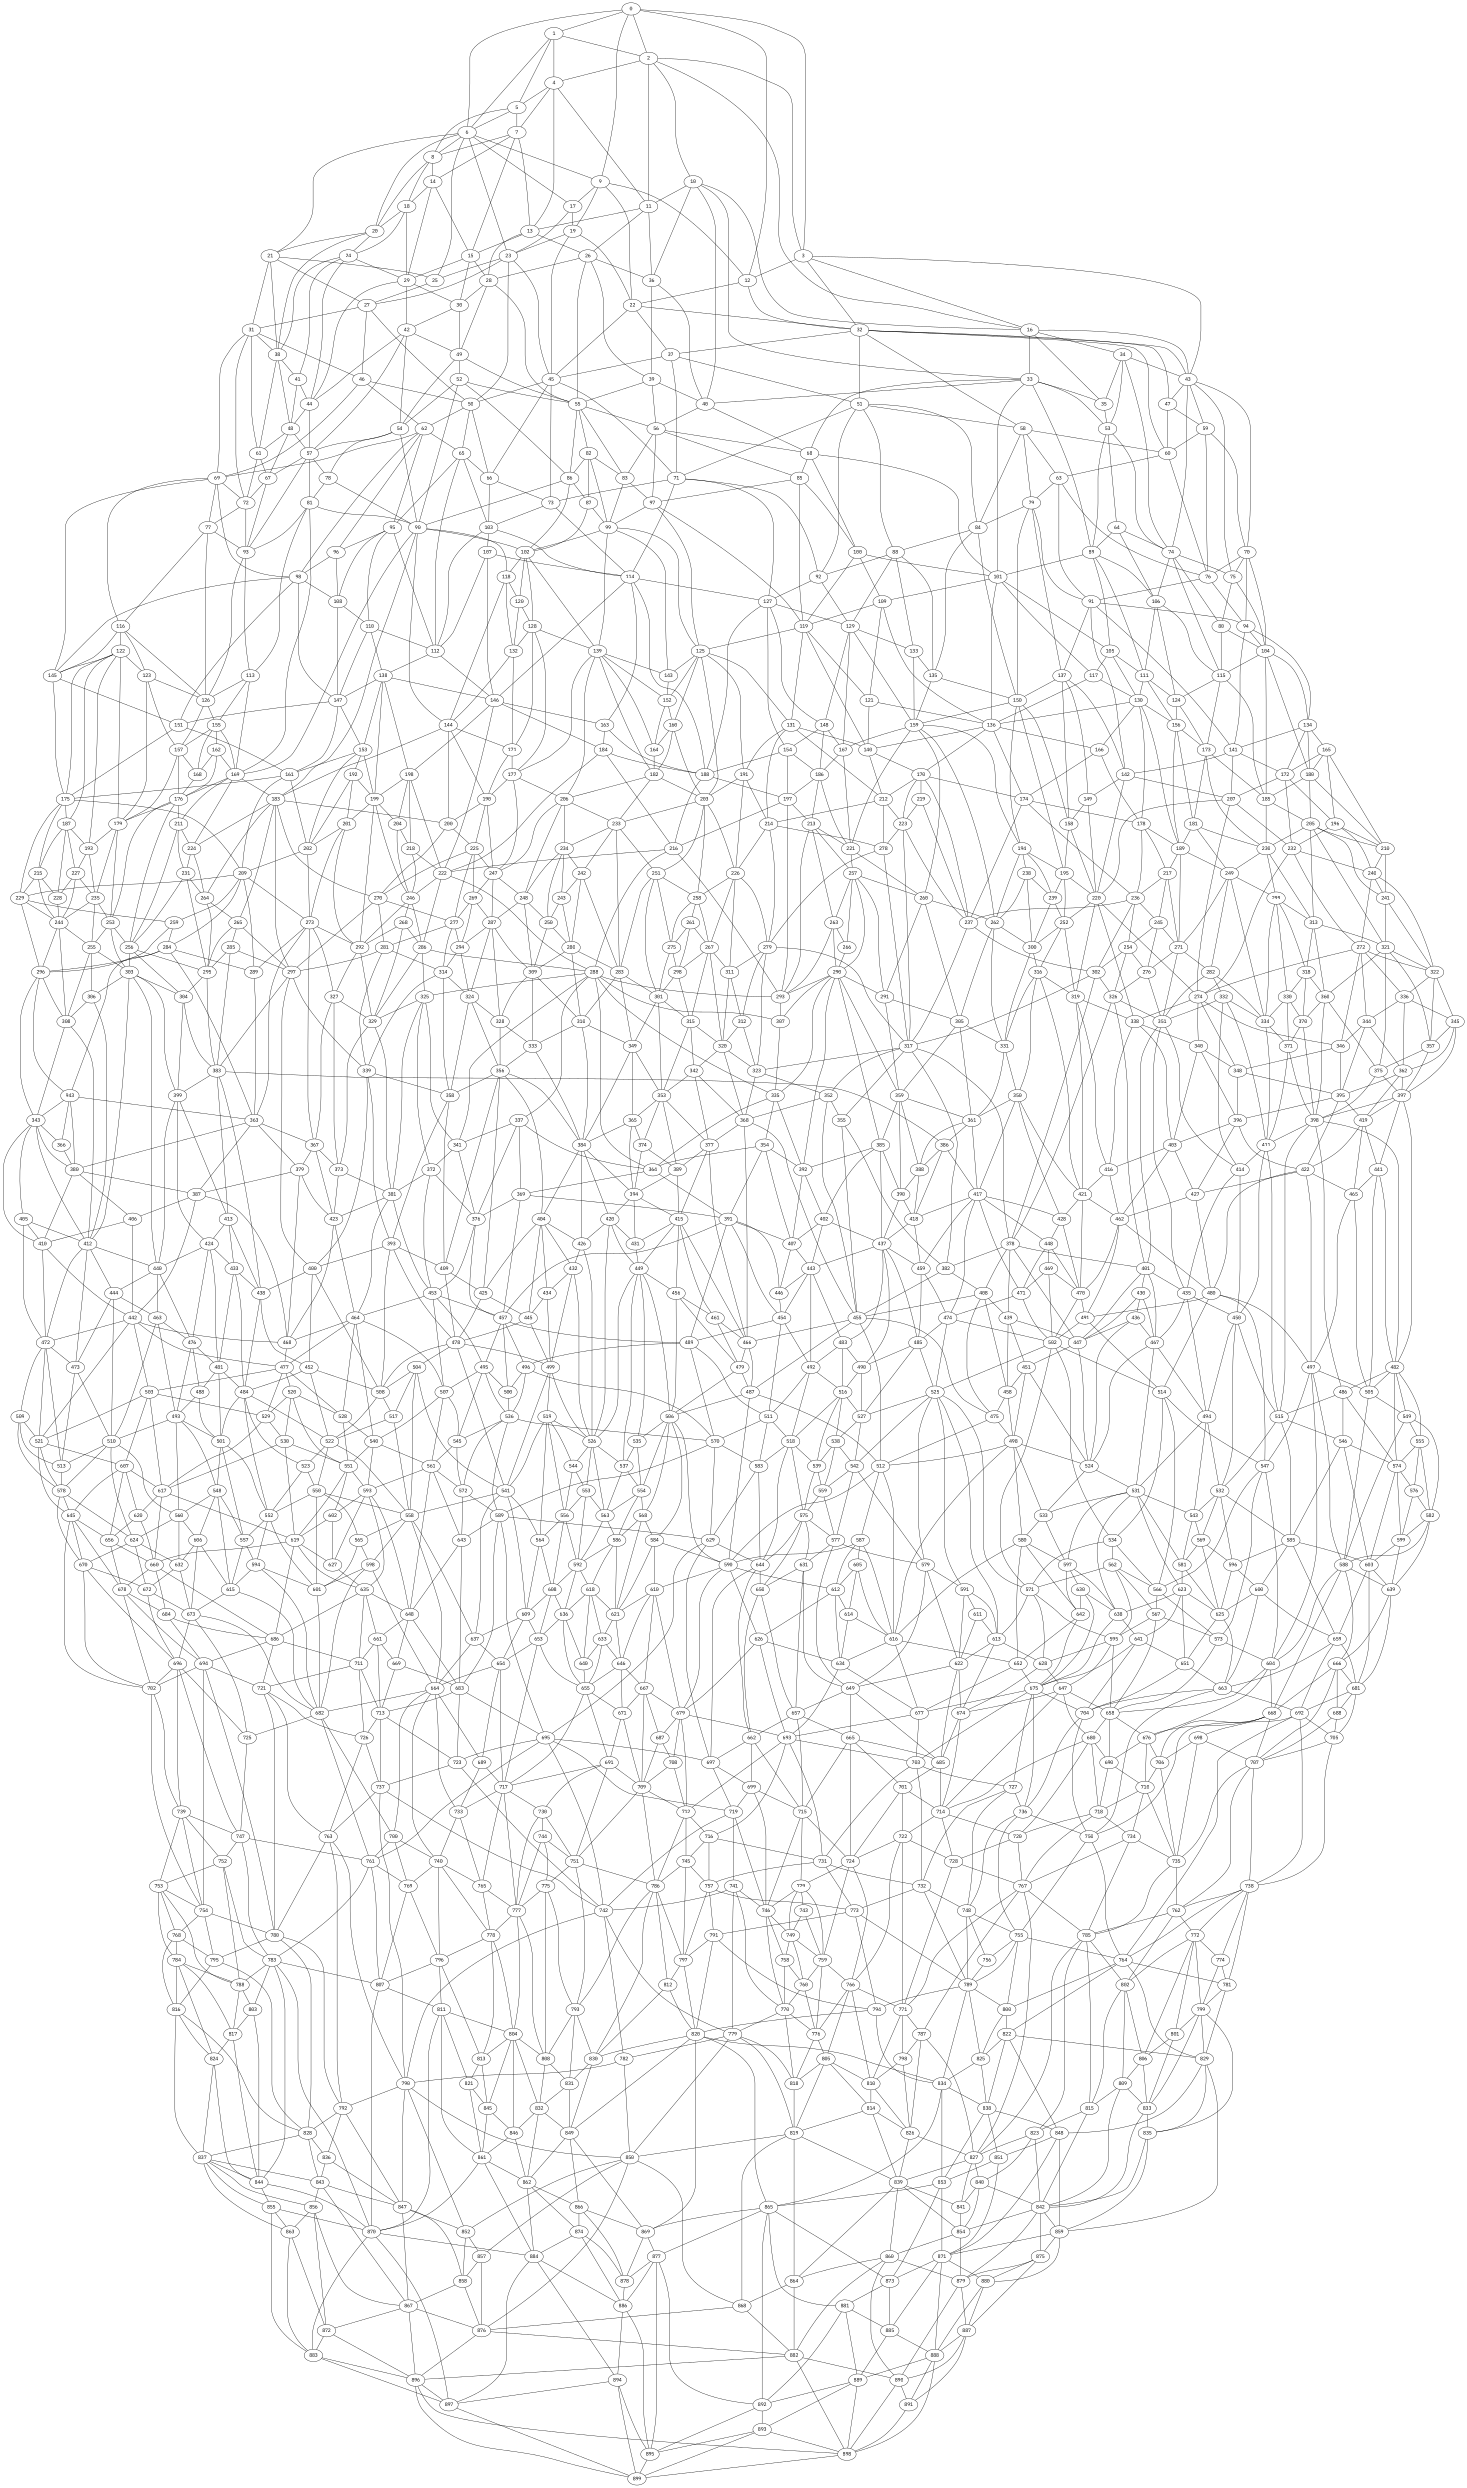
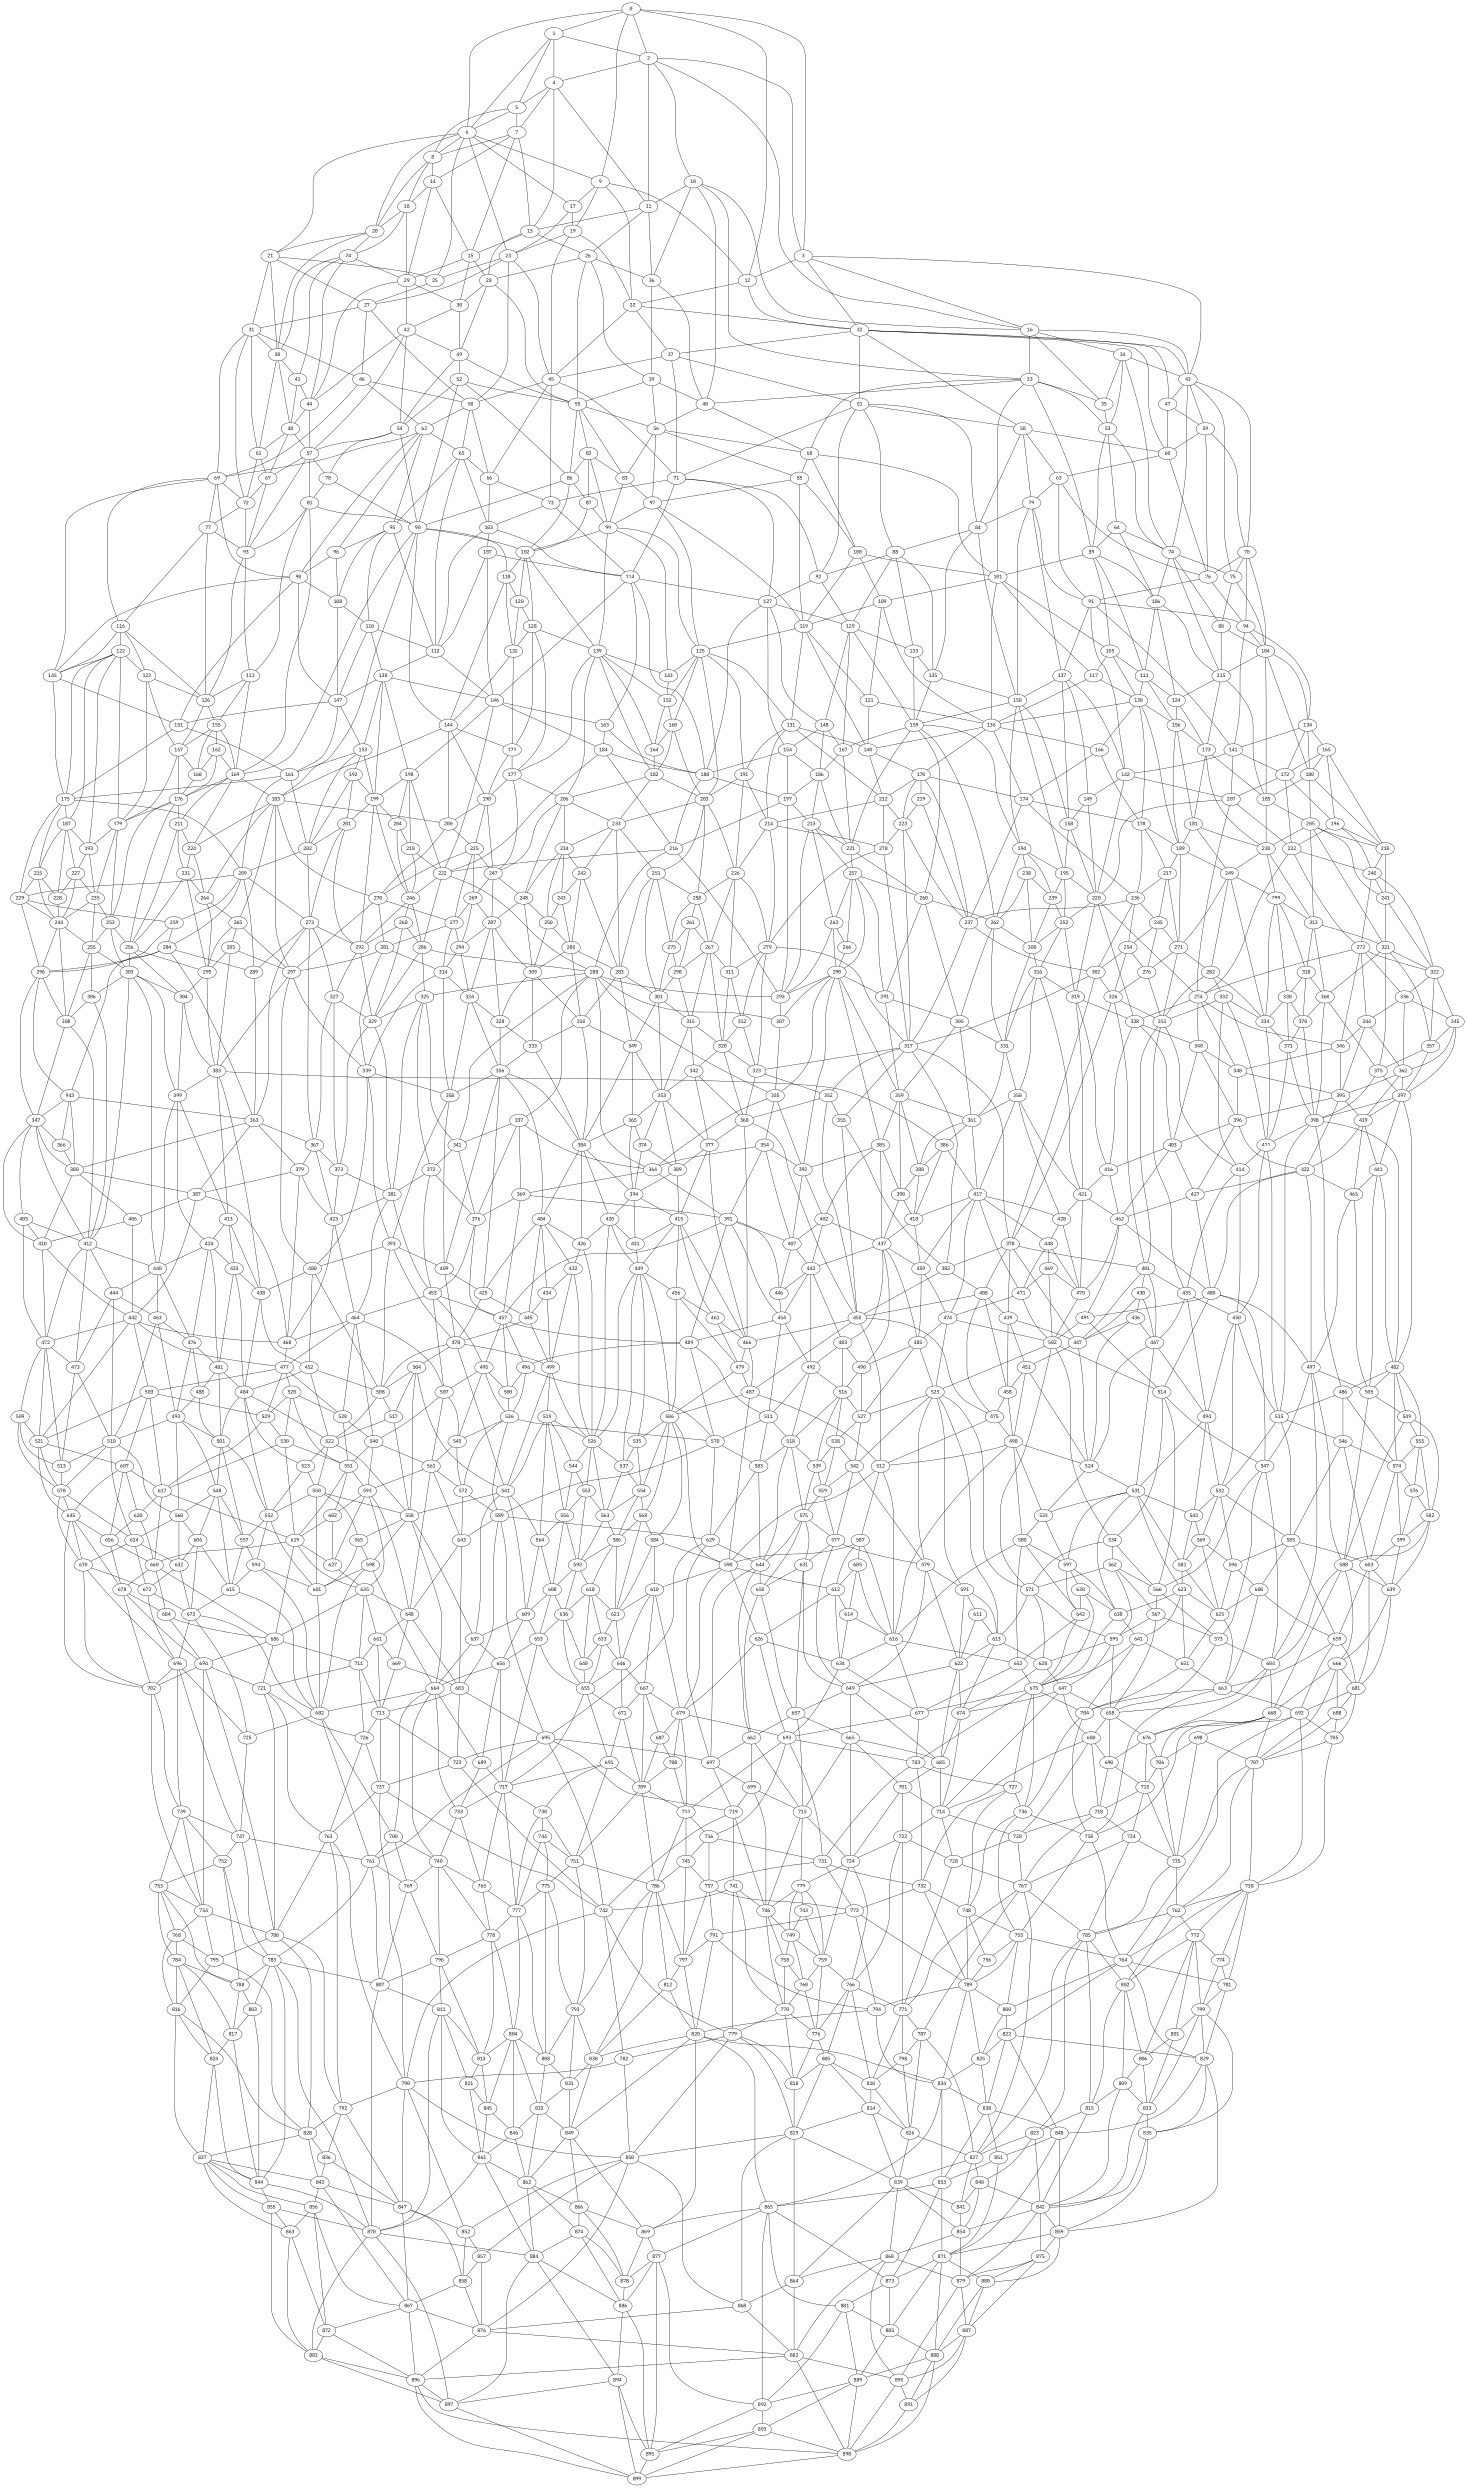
node "343": label "343" -> "347"
edge "470" -- "491": removed
edge "811" -- "804": now "811" -- "813"
